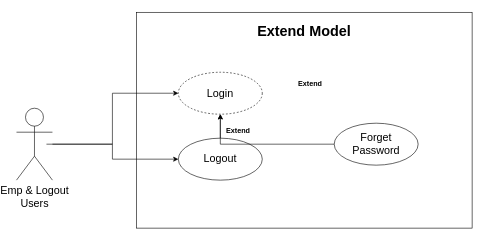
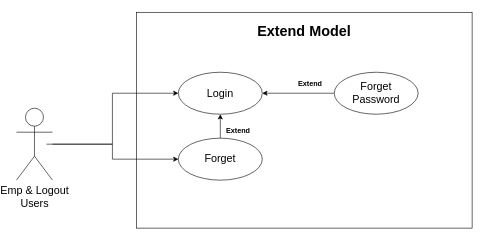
node "Login": style dashed -> solid
node "Forget Password": moved (377, 144) -> (377, 93)
node "Logout": label "Logout" -> "Forget"
